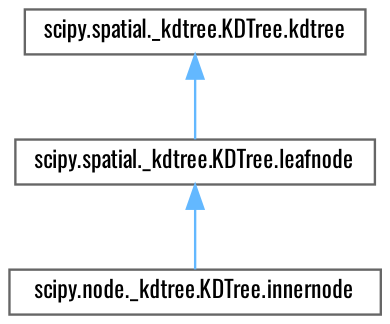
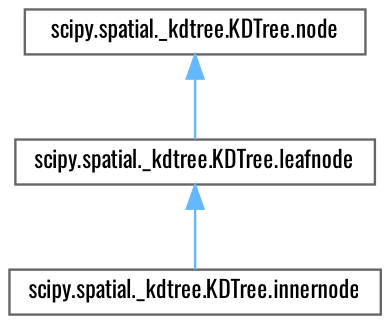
node "scipy.spatial._kdtree.KDTree.kdtree": label "scipy.spatial._kdtree.KDTree.kdtree" -> "scipy.spatial._kdtree.KDTree.node"
node "scipy.node._kdtree.KDTree.innernode": label "scipy.node._kdtree.KDTree.innernode" -> "scipy.spatial._kdtree.KDTree.innernode"
